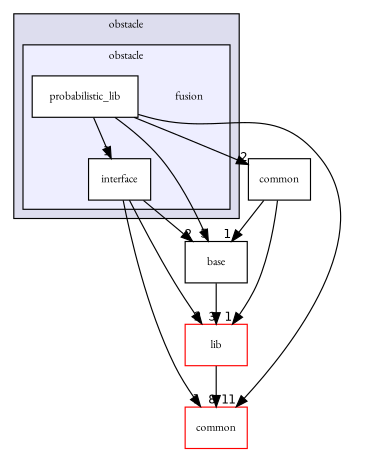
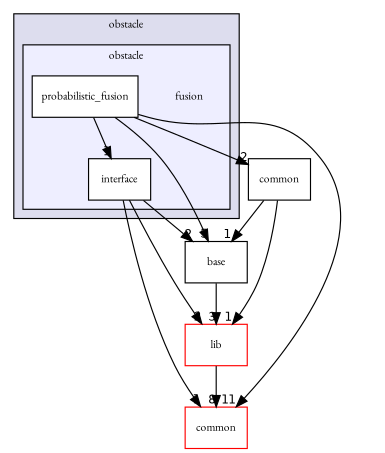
node "probabilistic_lib": label "probabilistic_lib" -> "probabilistic_fusion"
